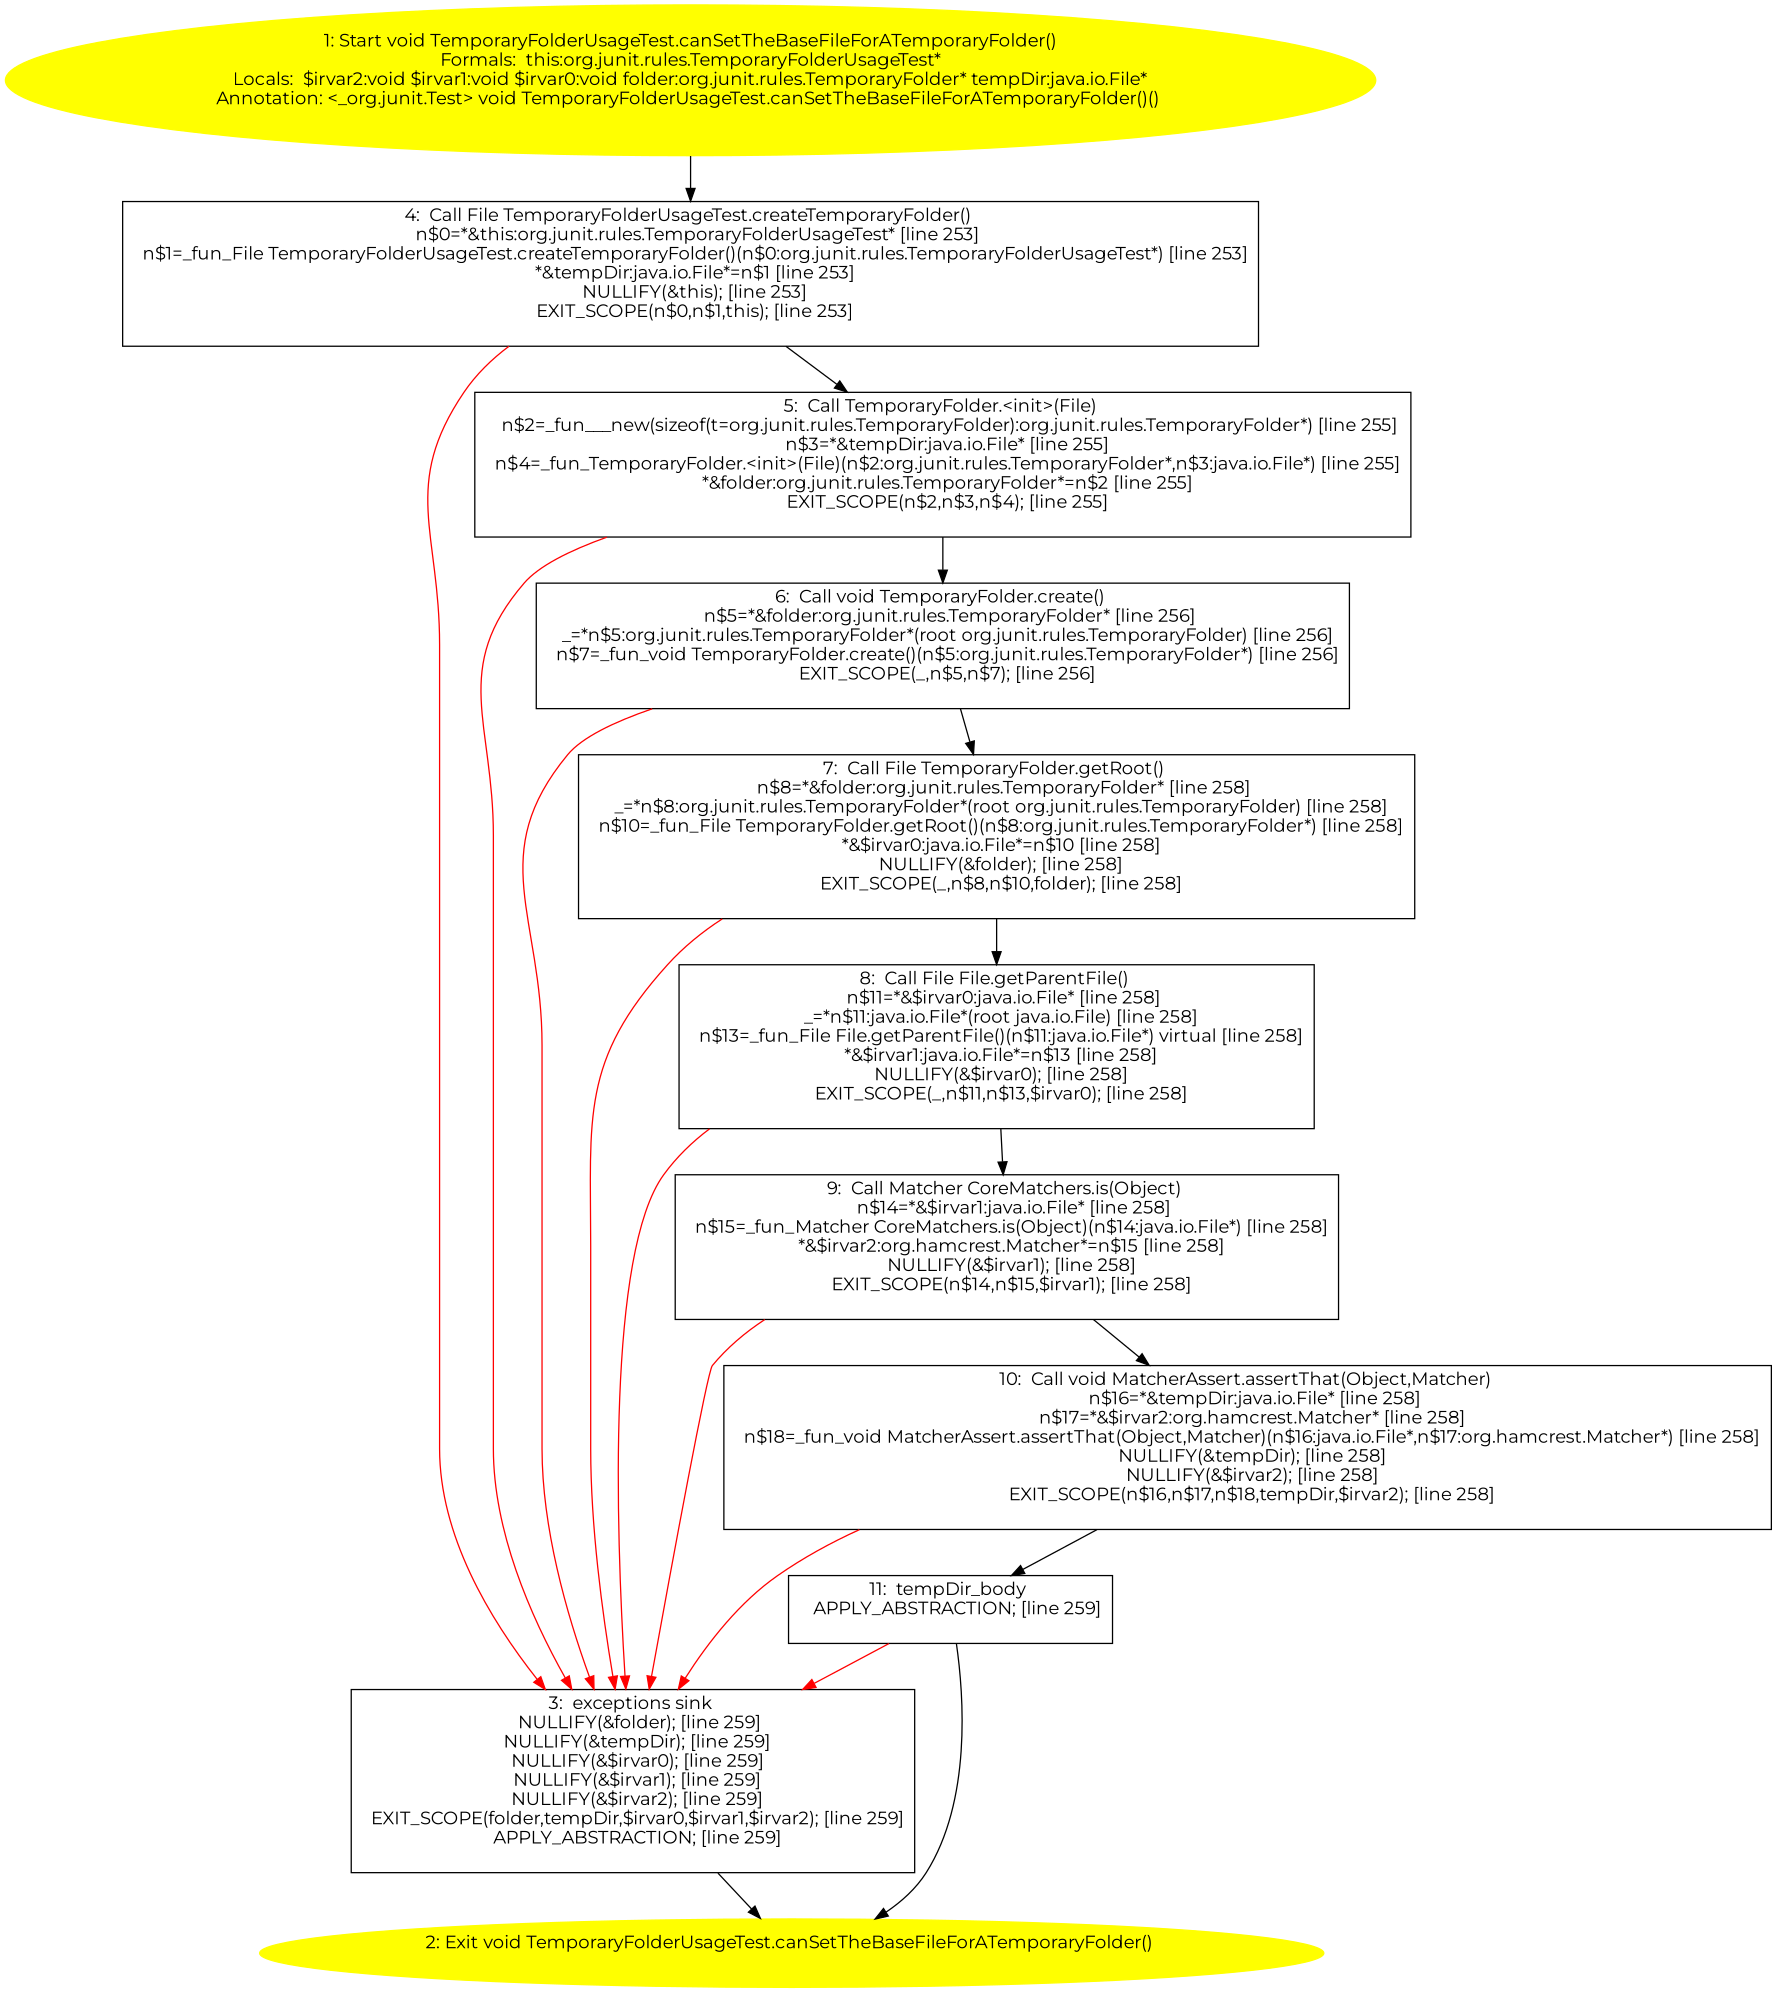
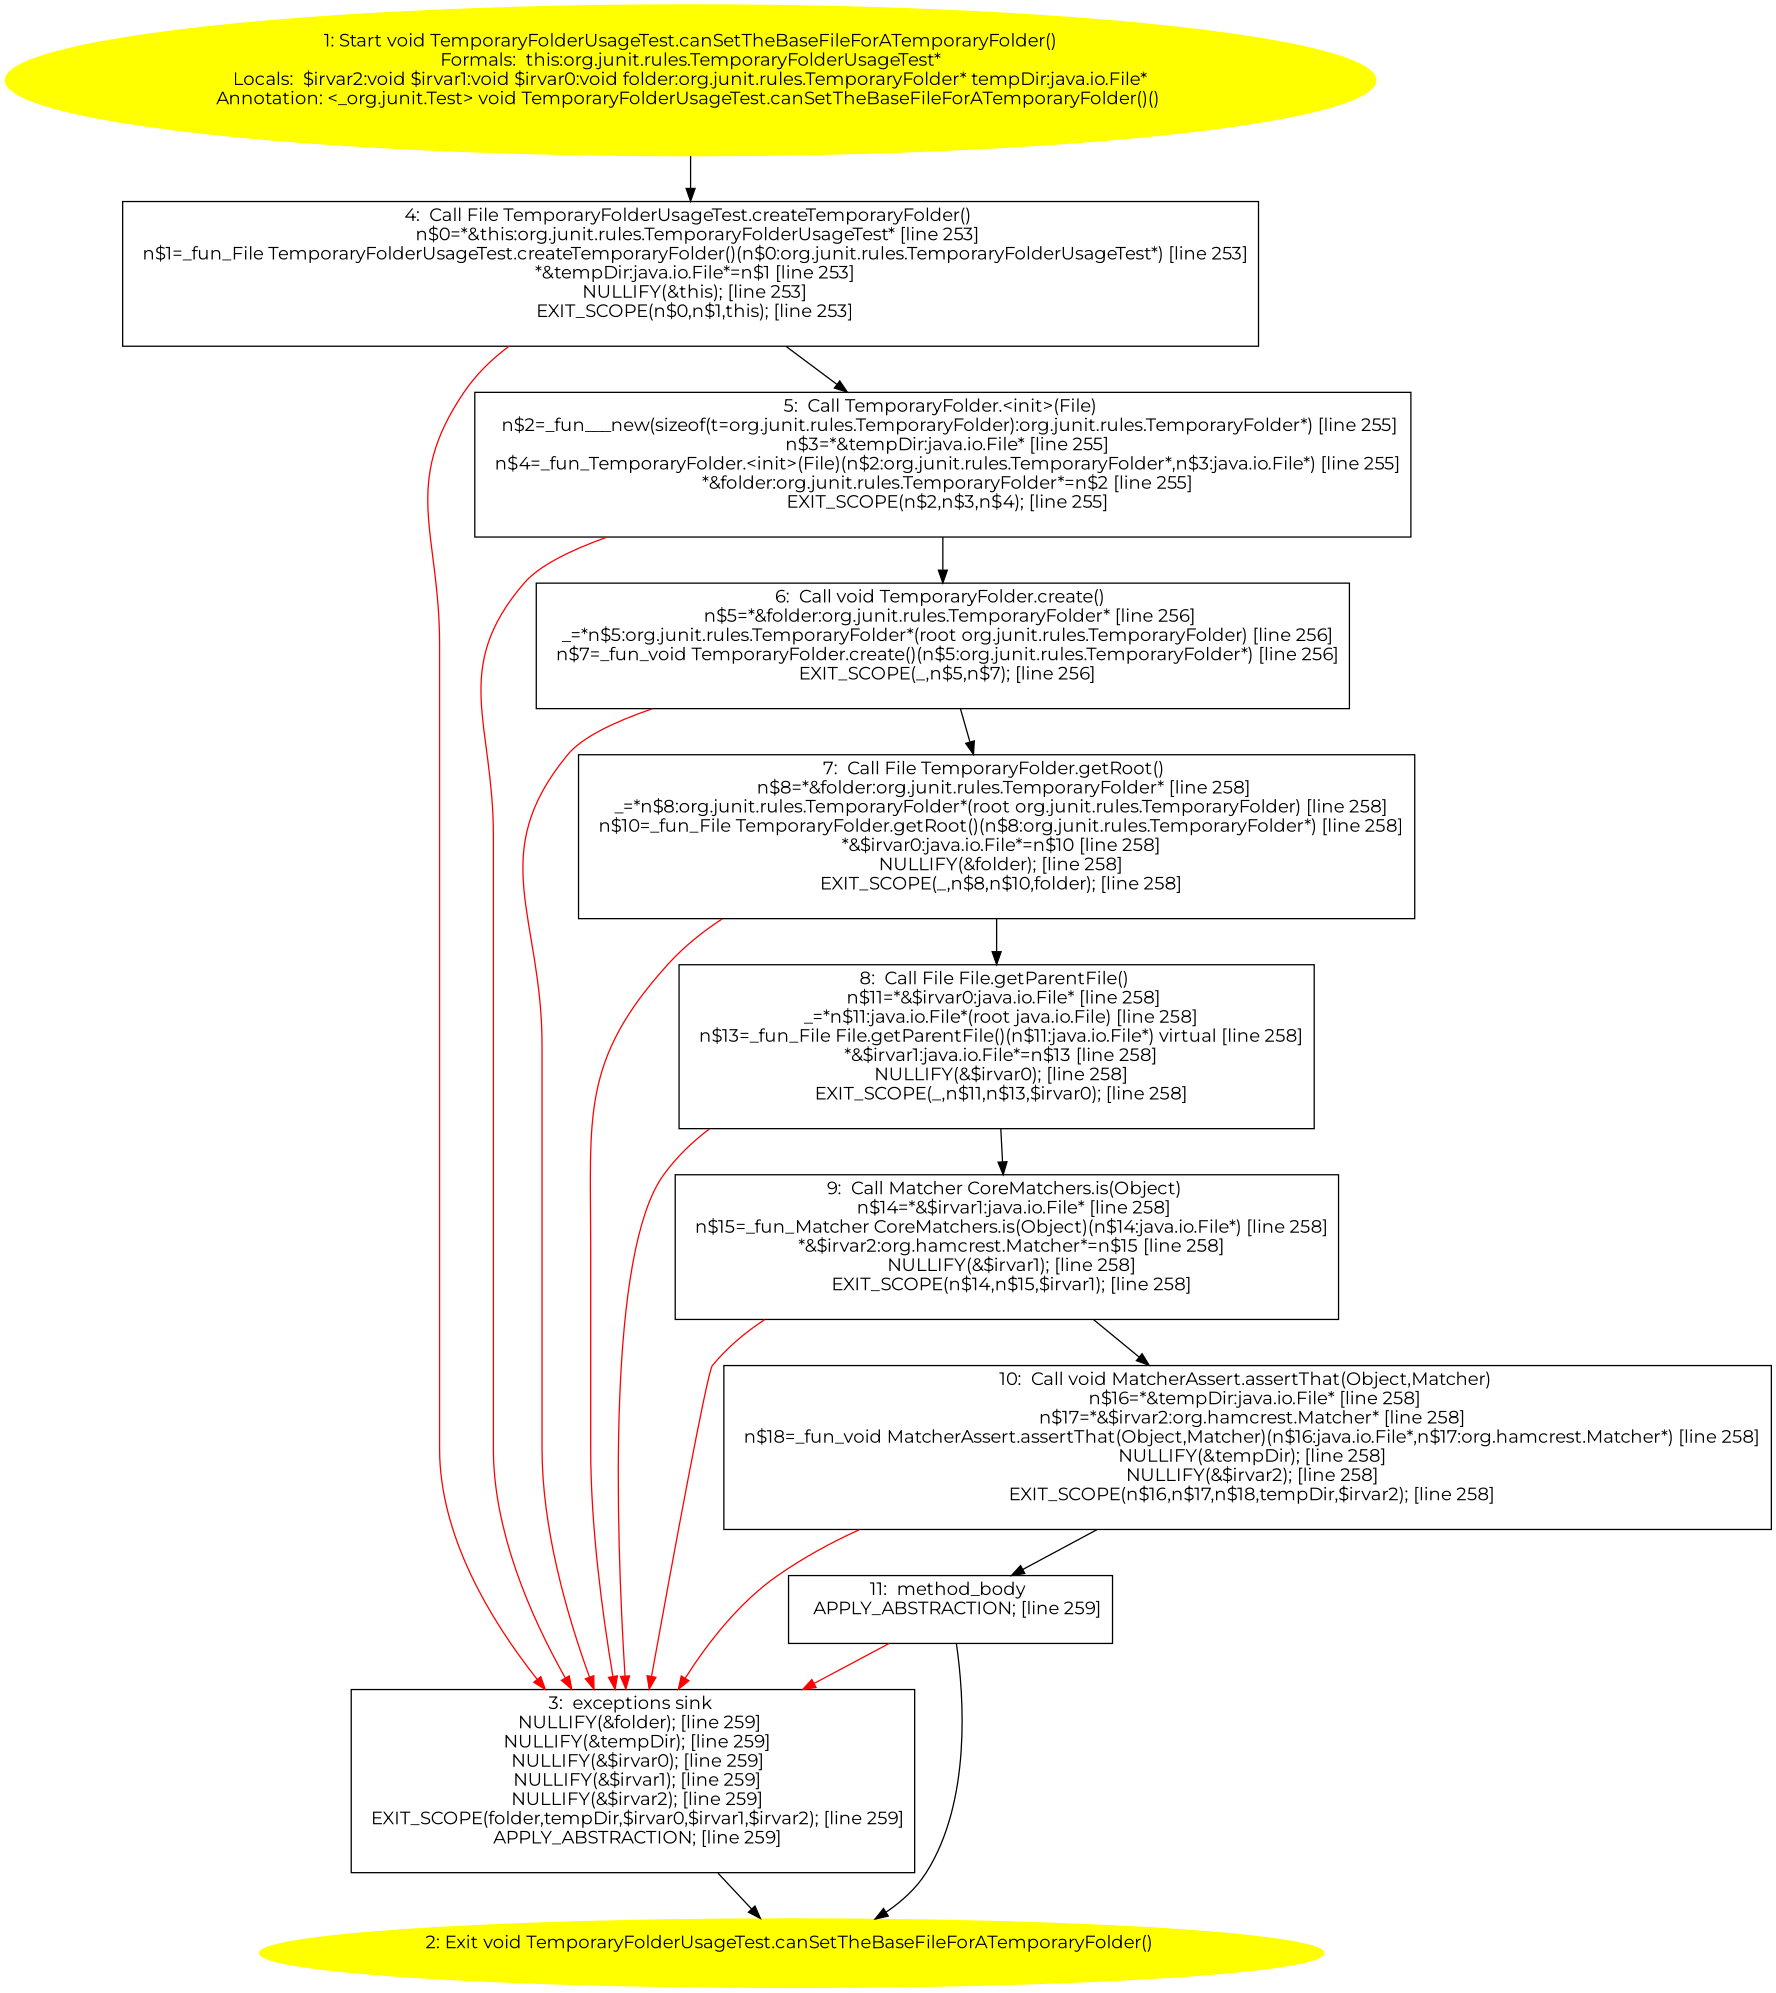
node "11:  tempDir_body APPLY_ABSTRACTION; [line 259]": label "11:  tempDir_body APPLY_ABSTRACTION; [line 259]" -> "11:  method_body APPLY_ABSTRACTION; [line 259]"
